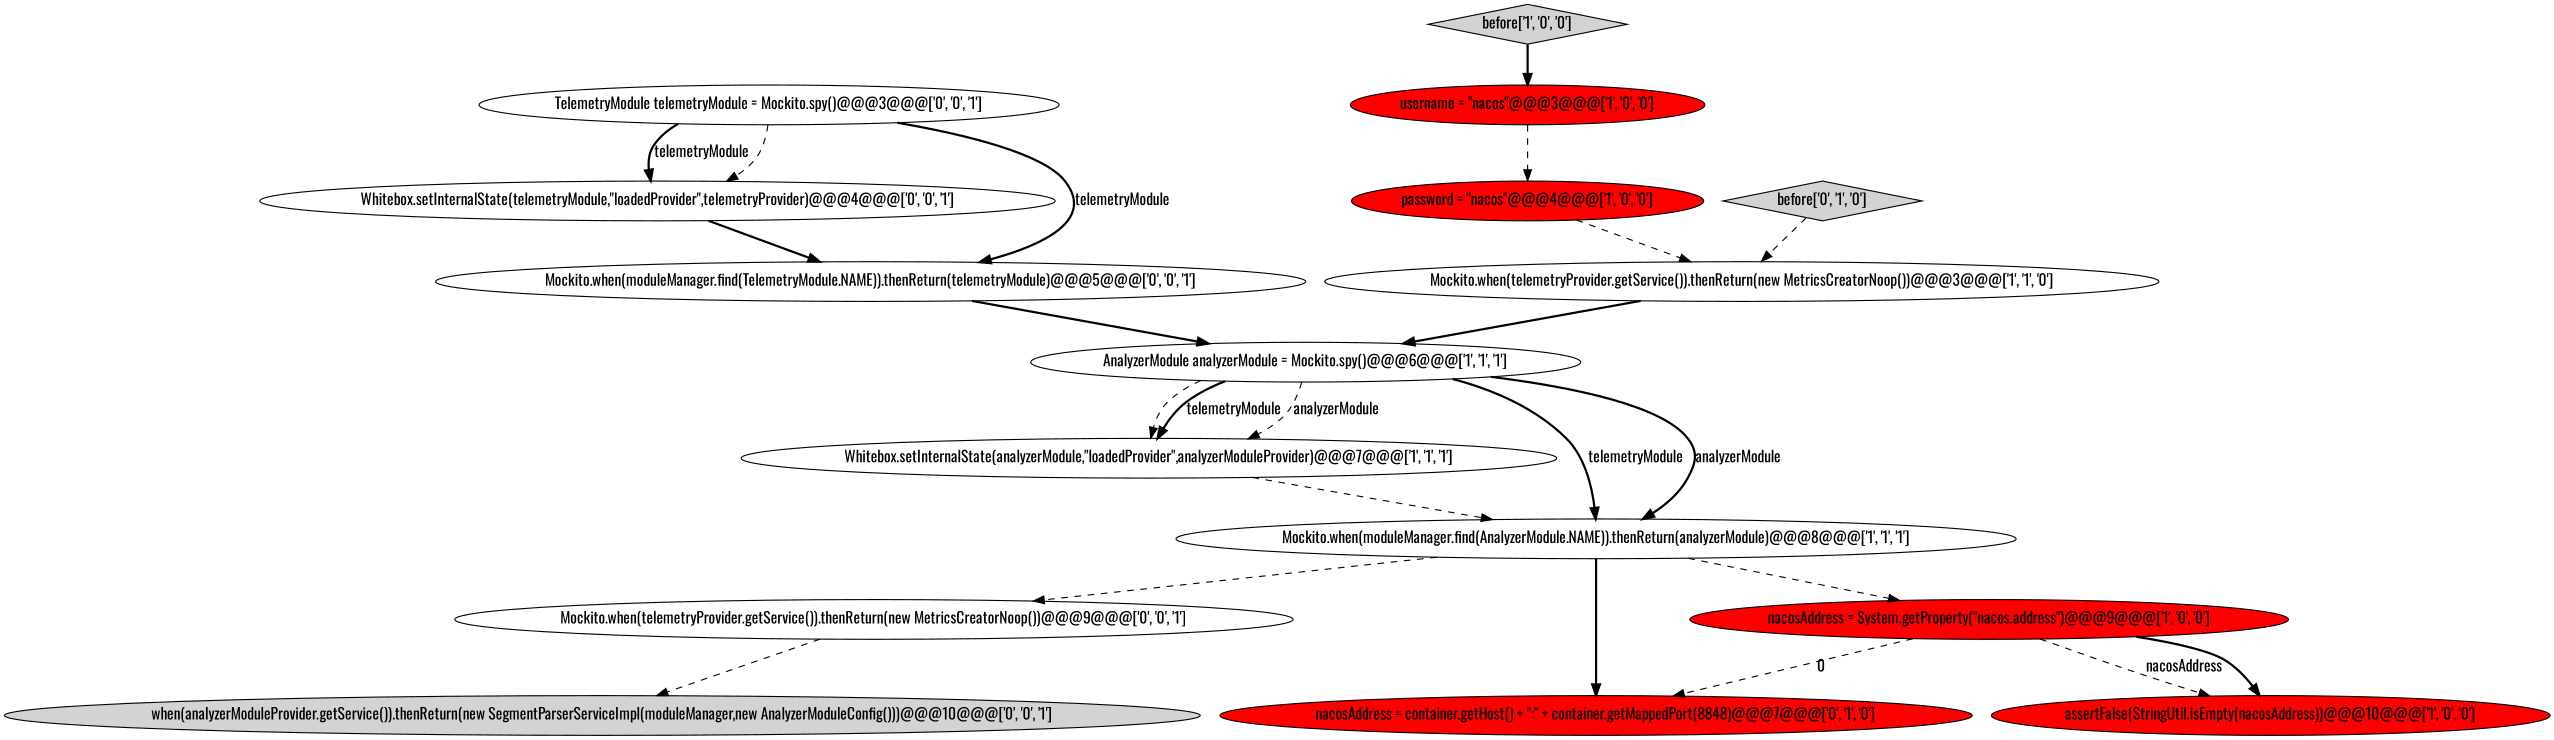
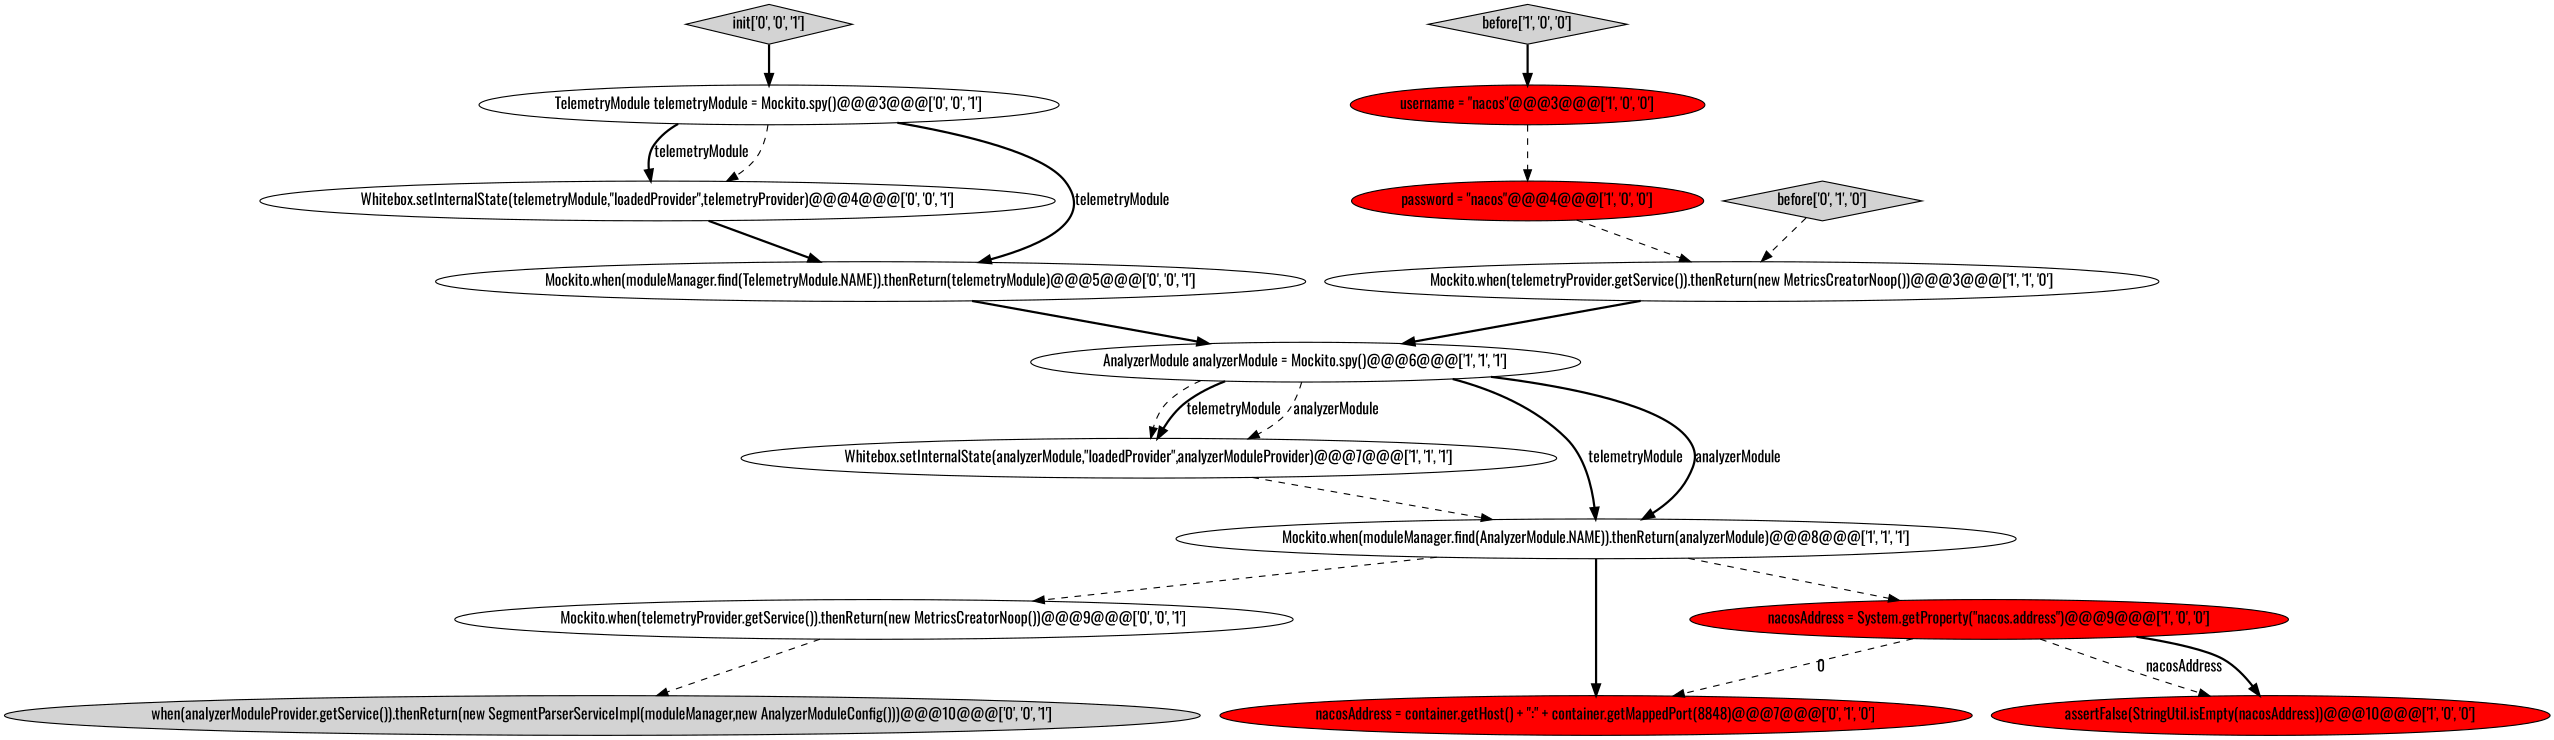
node "init['0', '0', '1']": added
